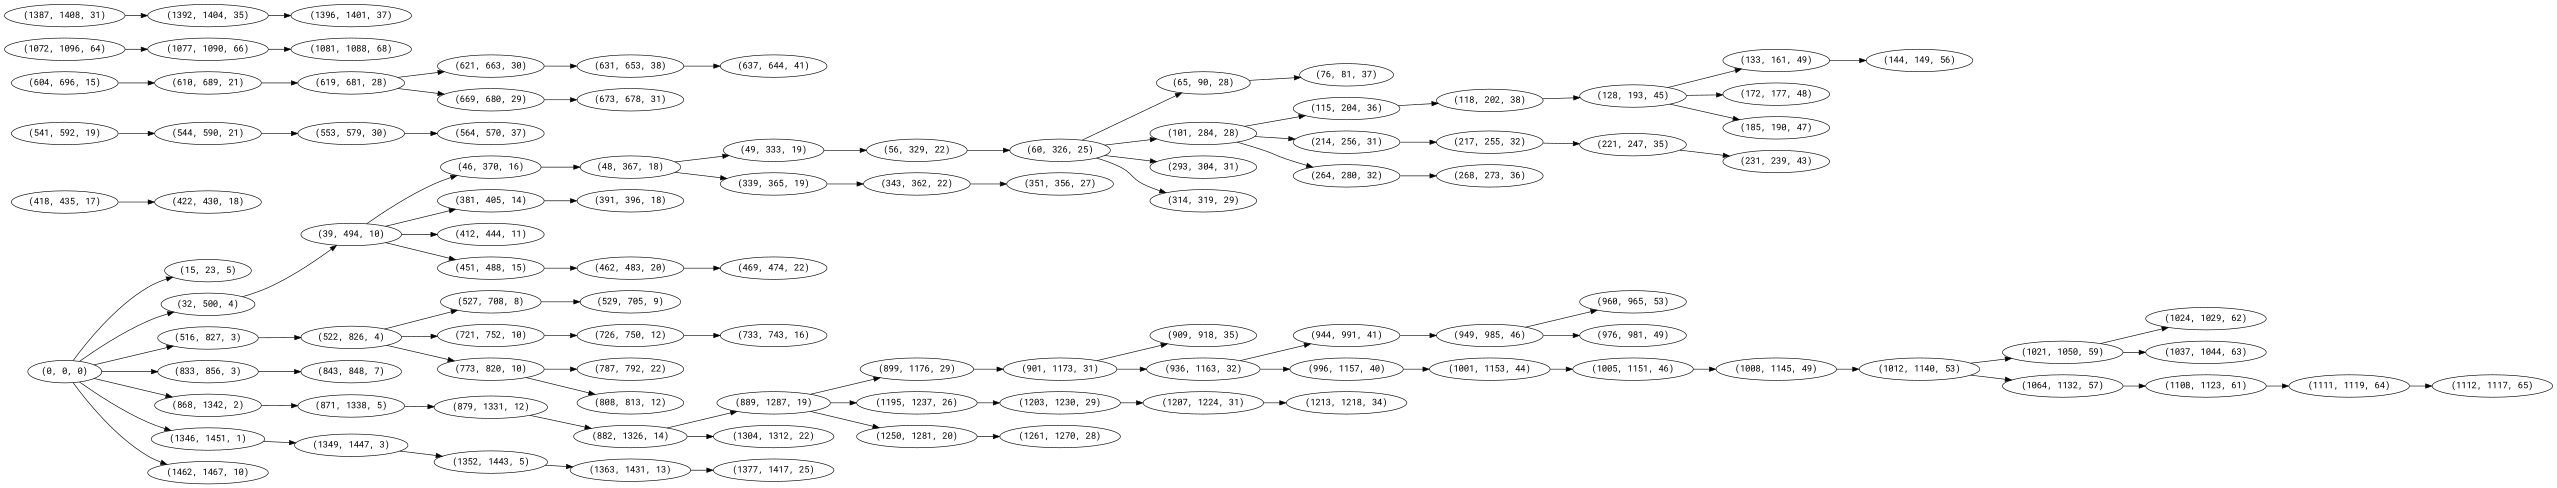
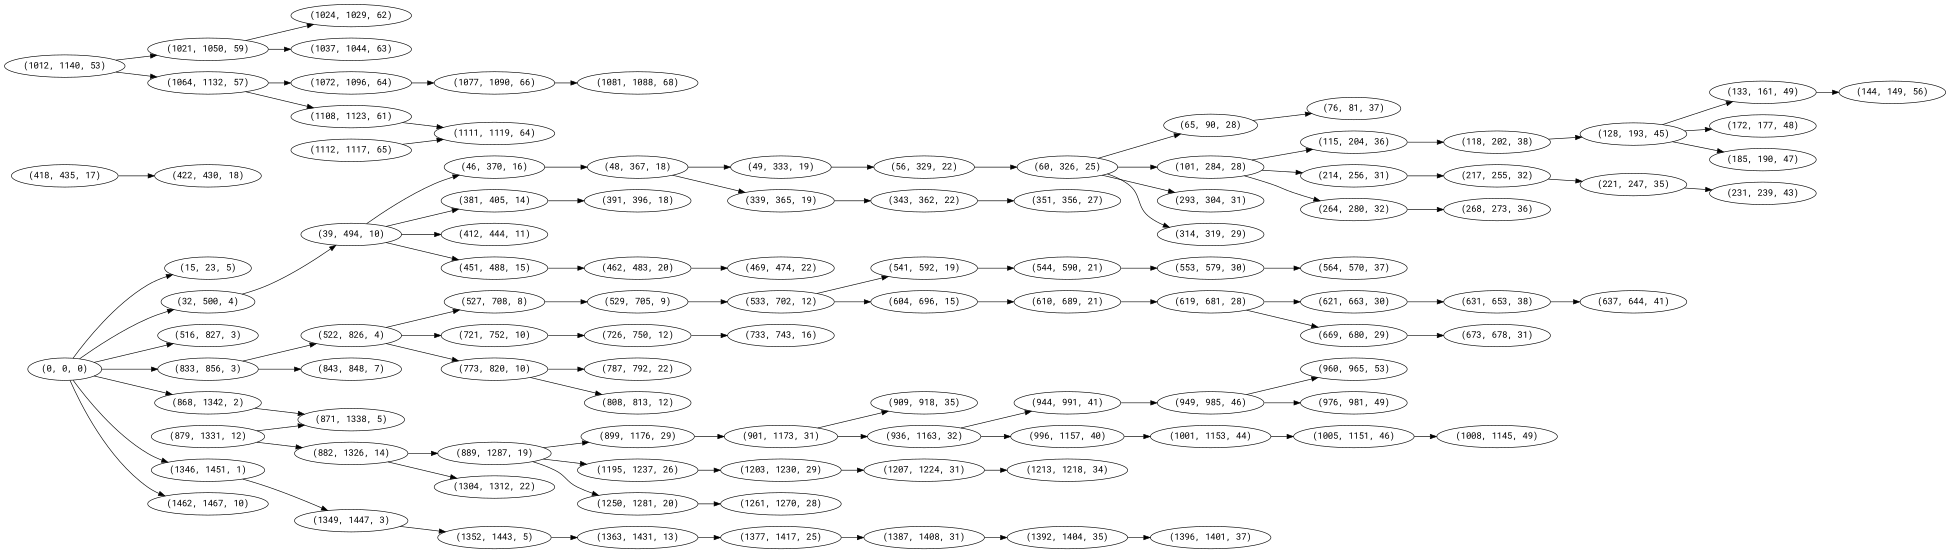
edge "(1064, 1132, 57)" -> "(1072, 1096, 64)": added
node "(533, 702, 12)": added
edge "(516, 827, 3)" -> "(522, 826, 4)": now "(833, 856, 3)" -> "(522, 826, 4)"
edge "(1008, 1145, 49)" -> "(1012, 1140, 53)": removed
edge "(1111, 1119, 64)" -> "(1112, 1117, 65)": reversed
edge "(871, 1338, 5)" -> "(879, 1331, 12)": reversed
edge "(1377, 1417, 25)" -> "(1387, 1408, 31)": added
